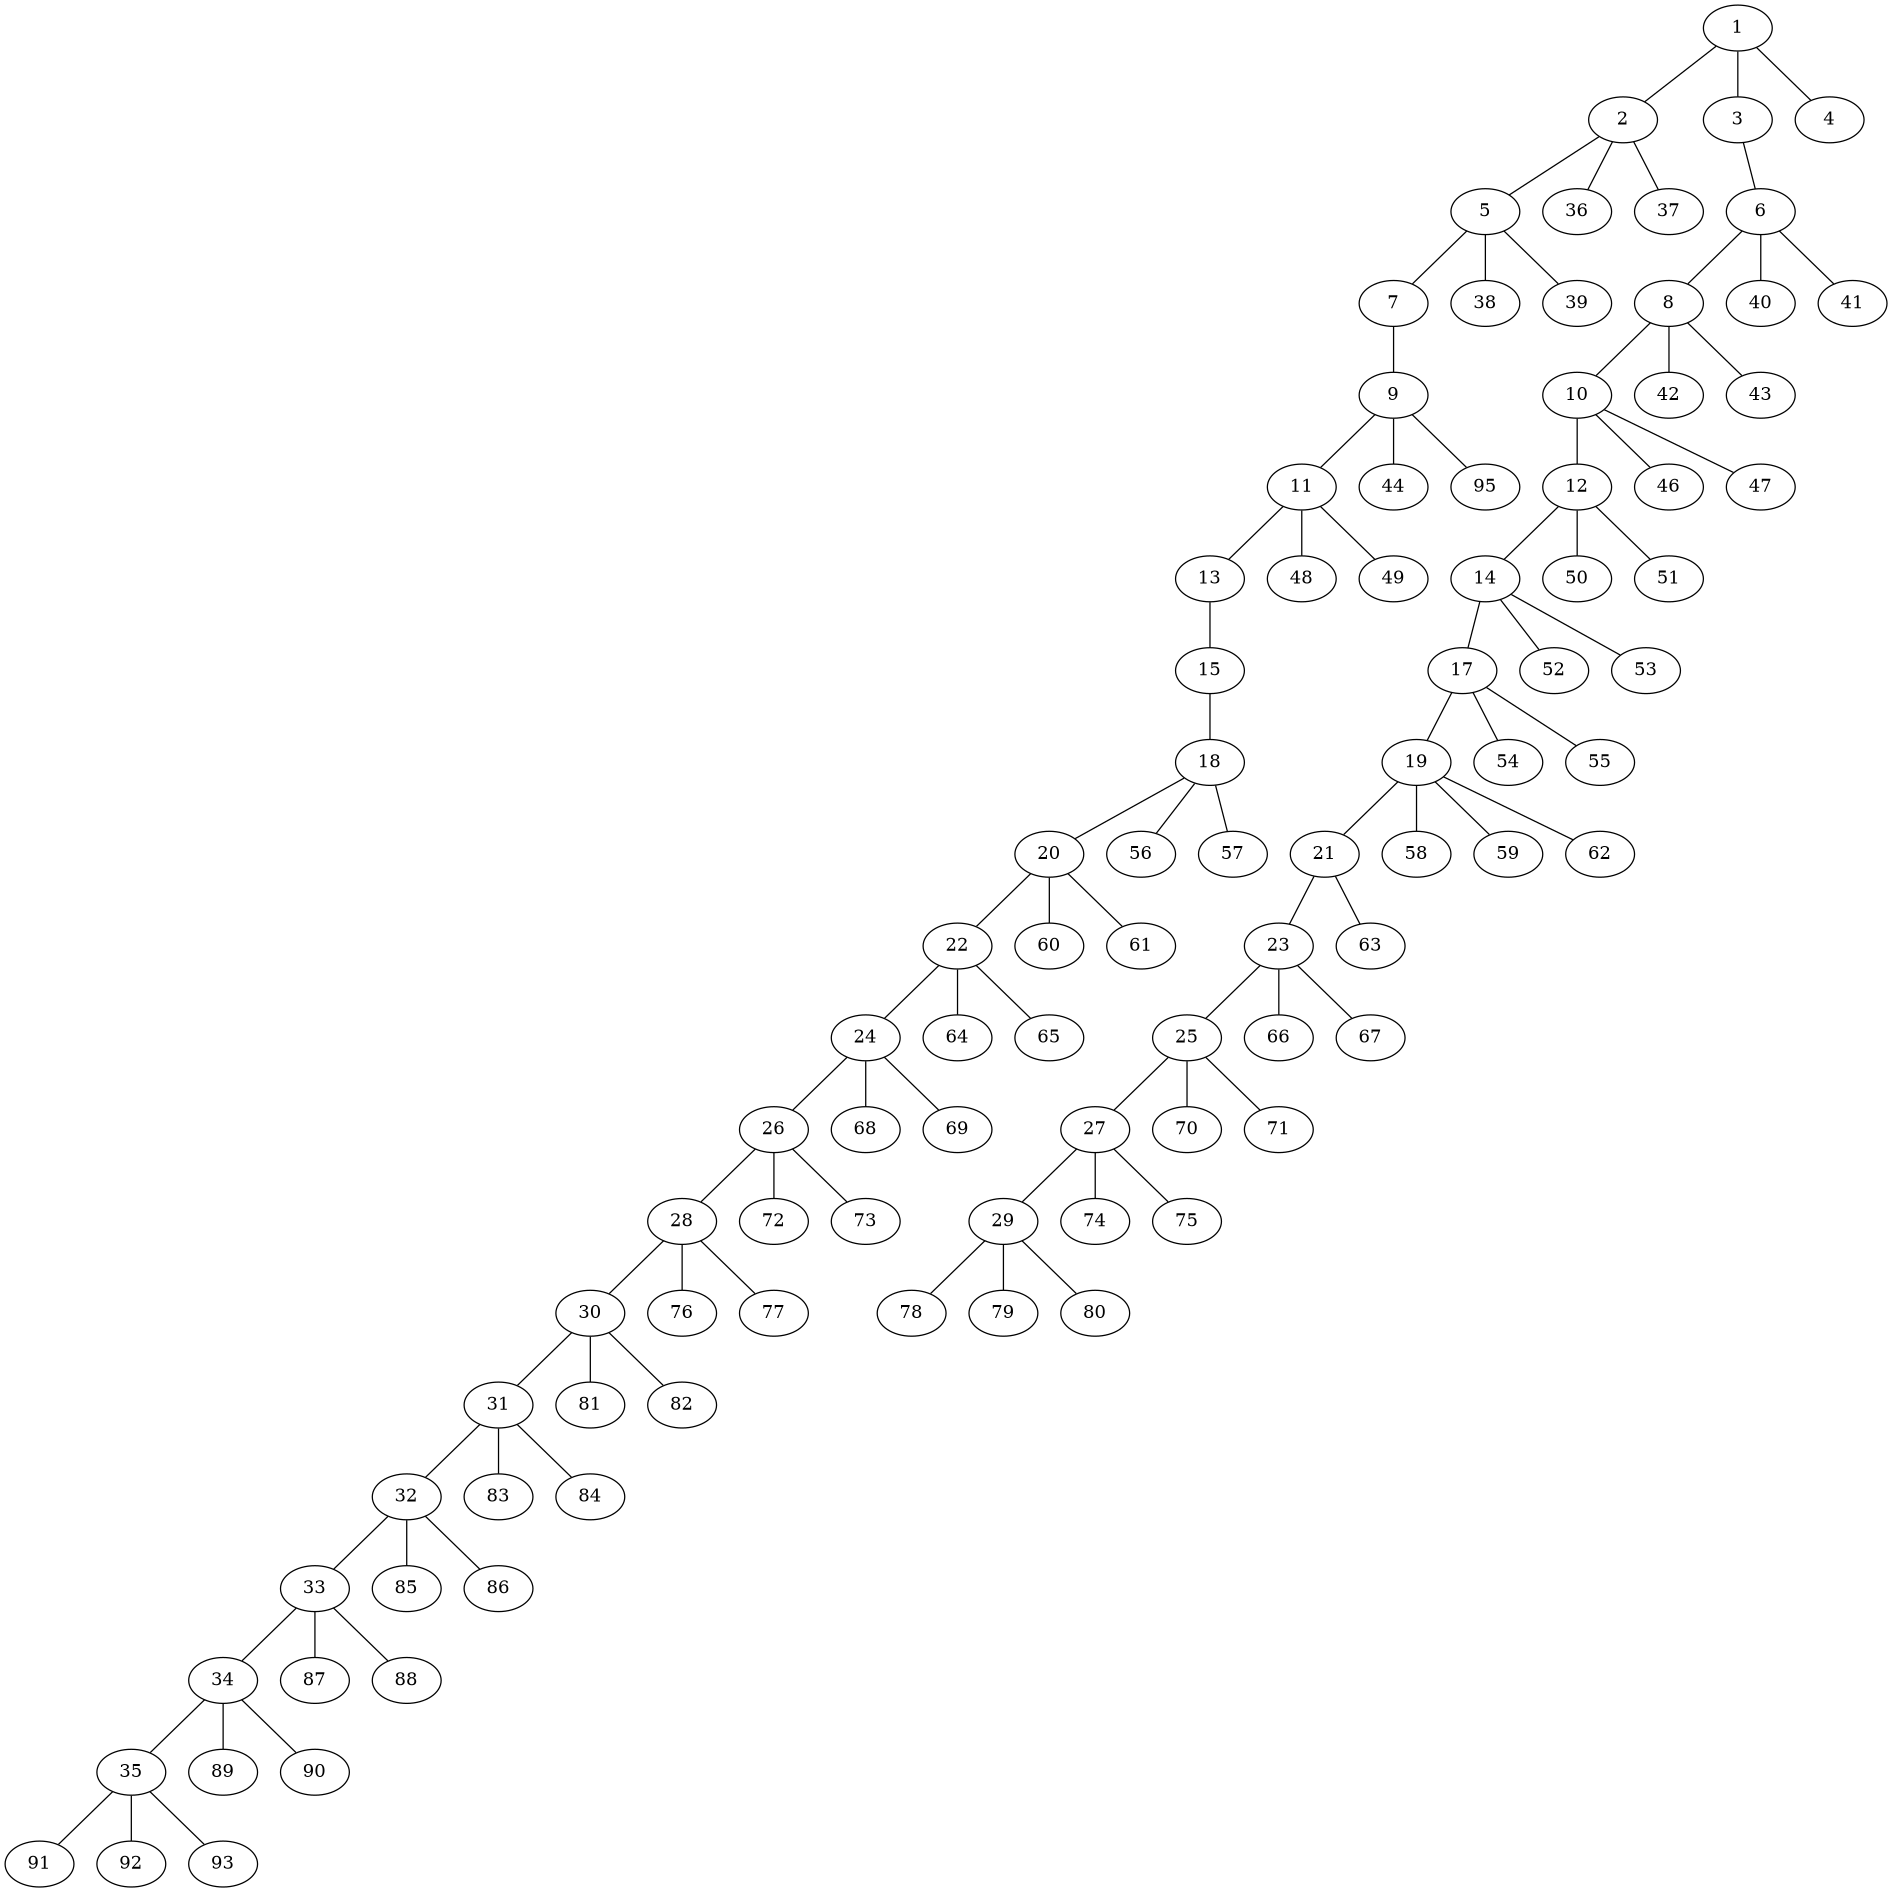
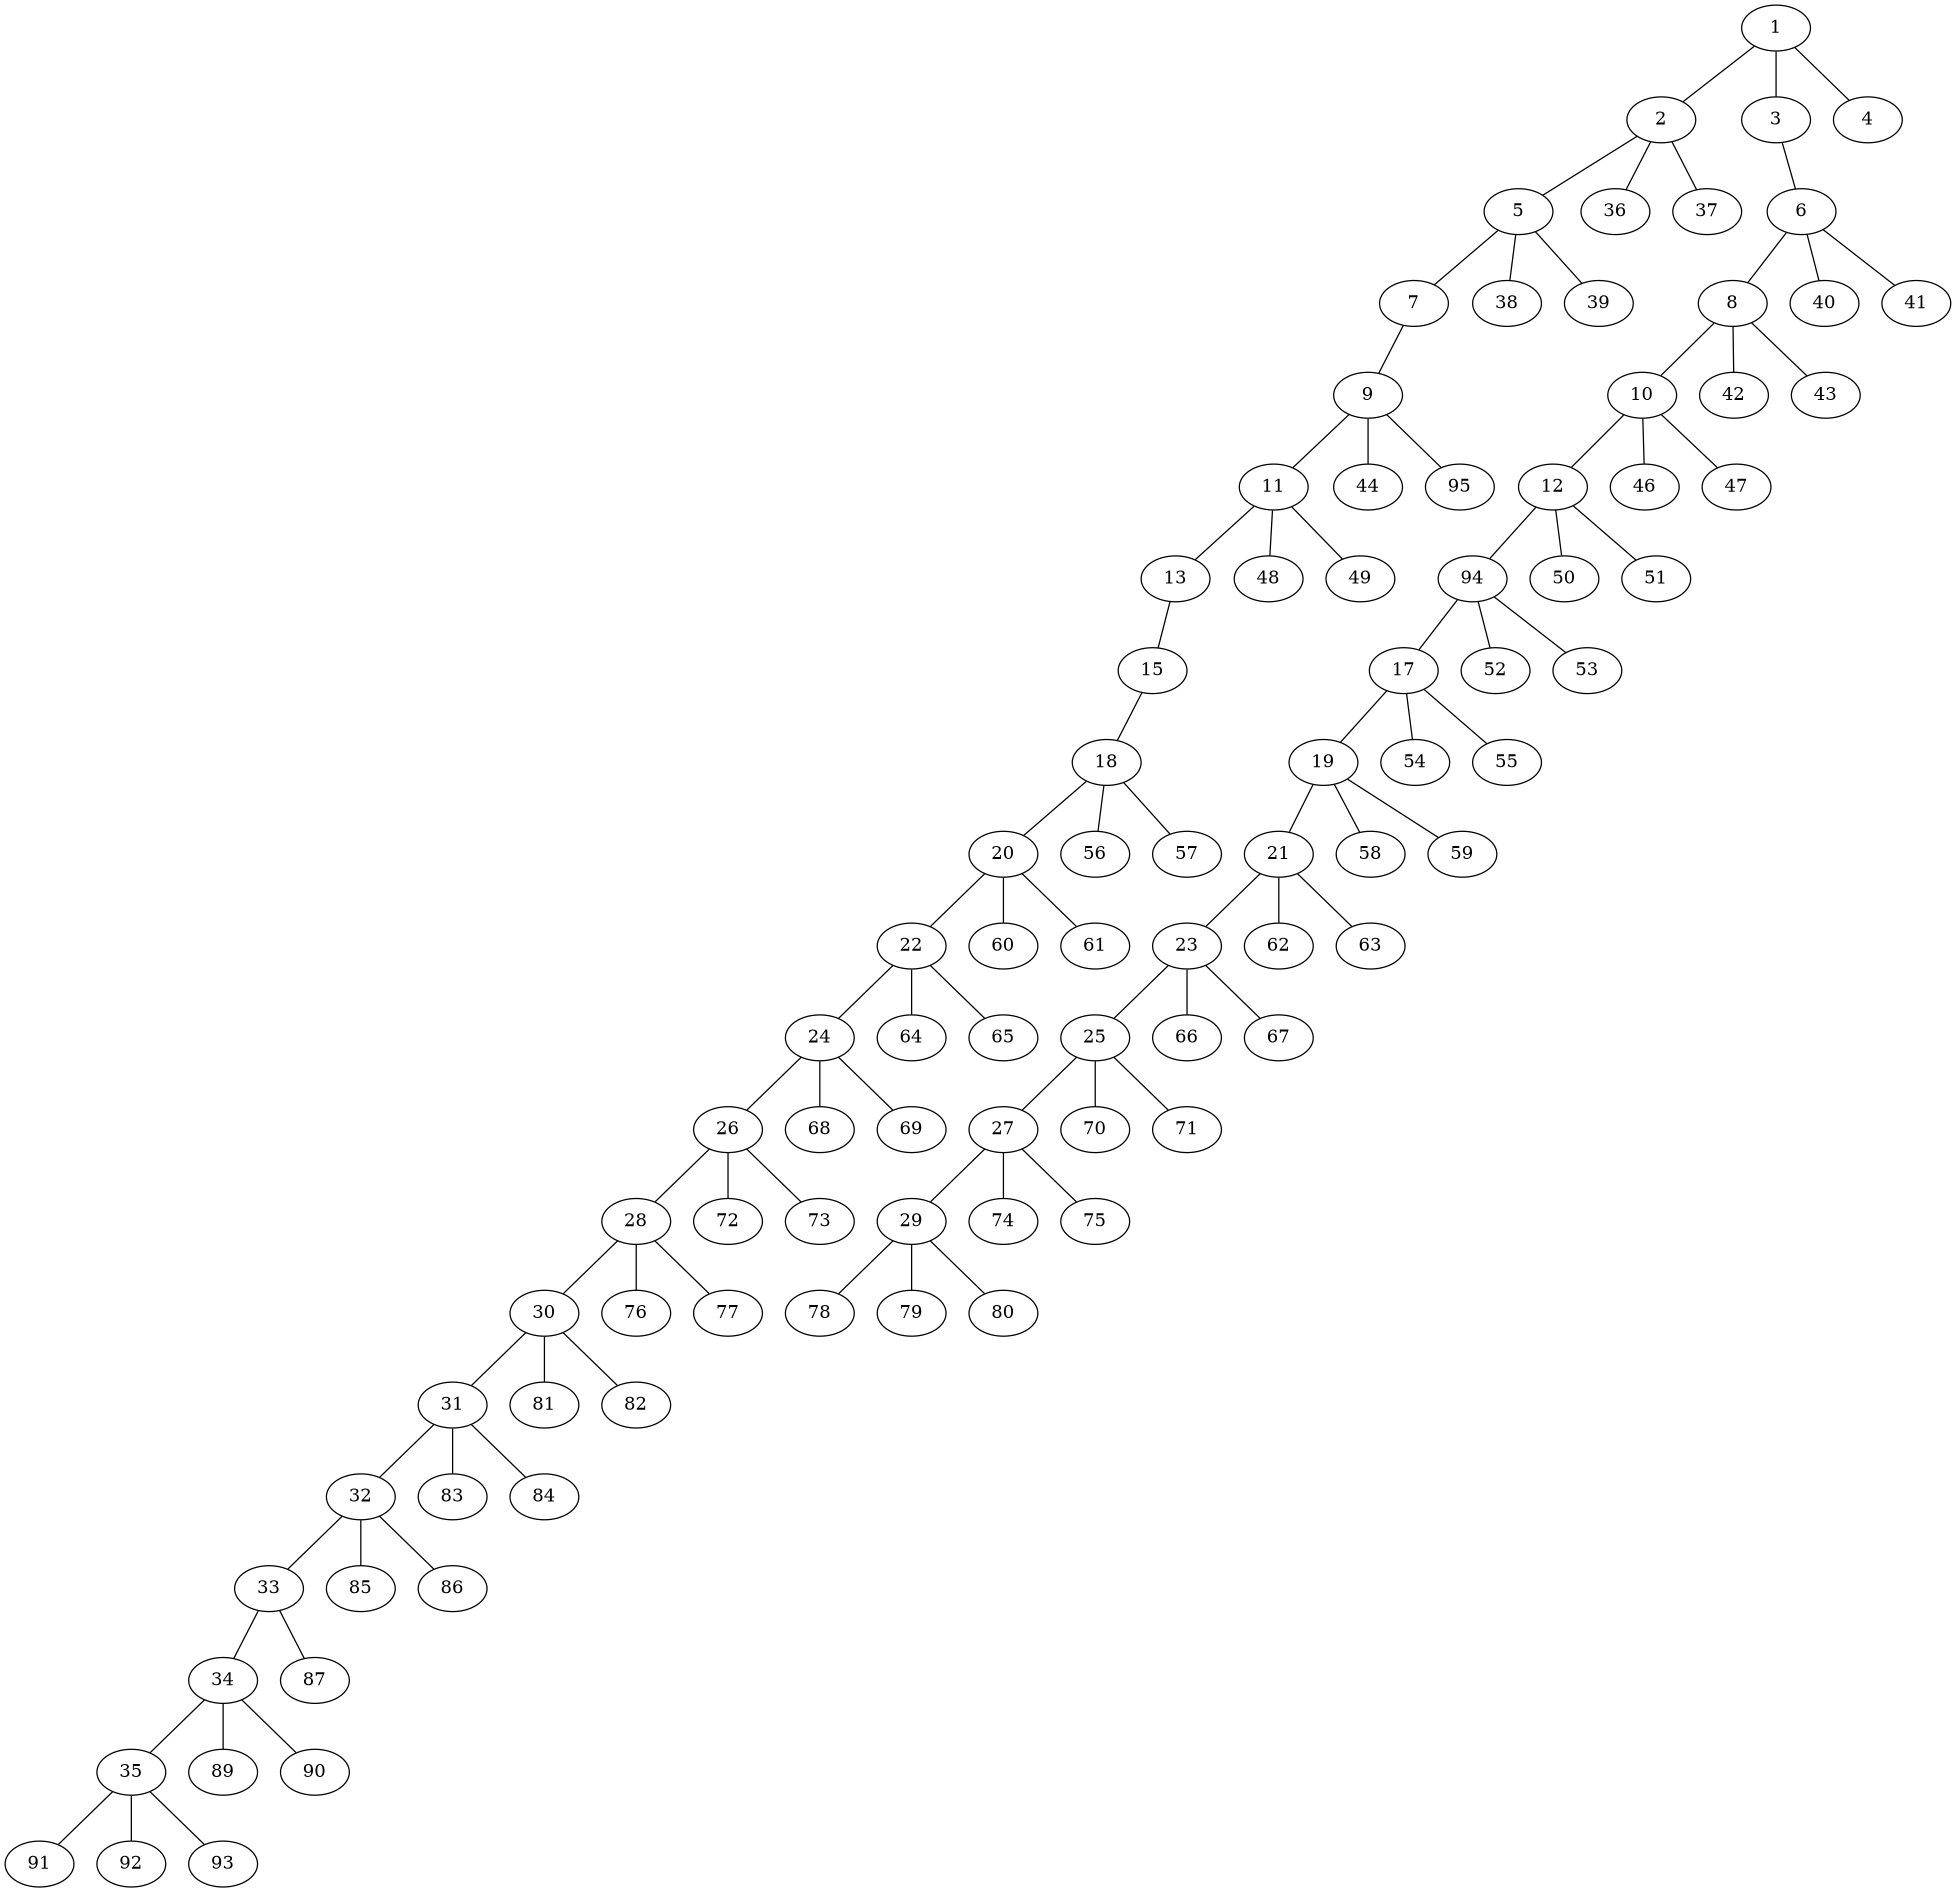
node "14": label "14" -> "94"
edge "19" -- "62": now "21" -- "62"
node "88": removed
